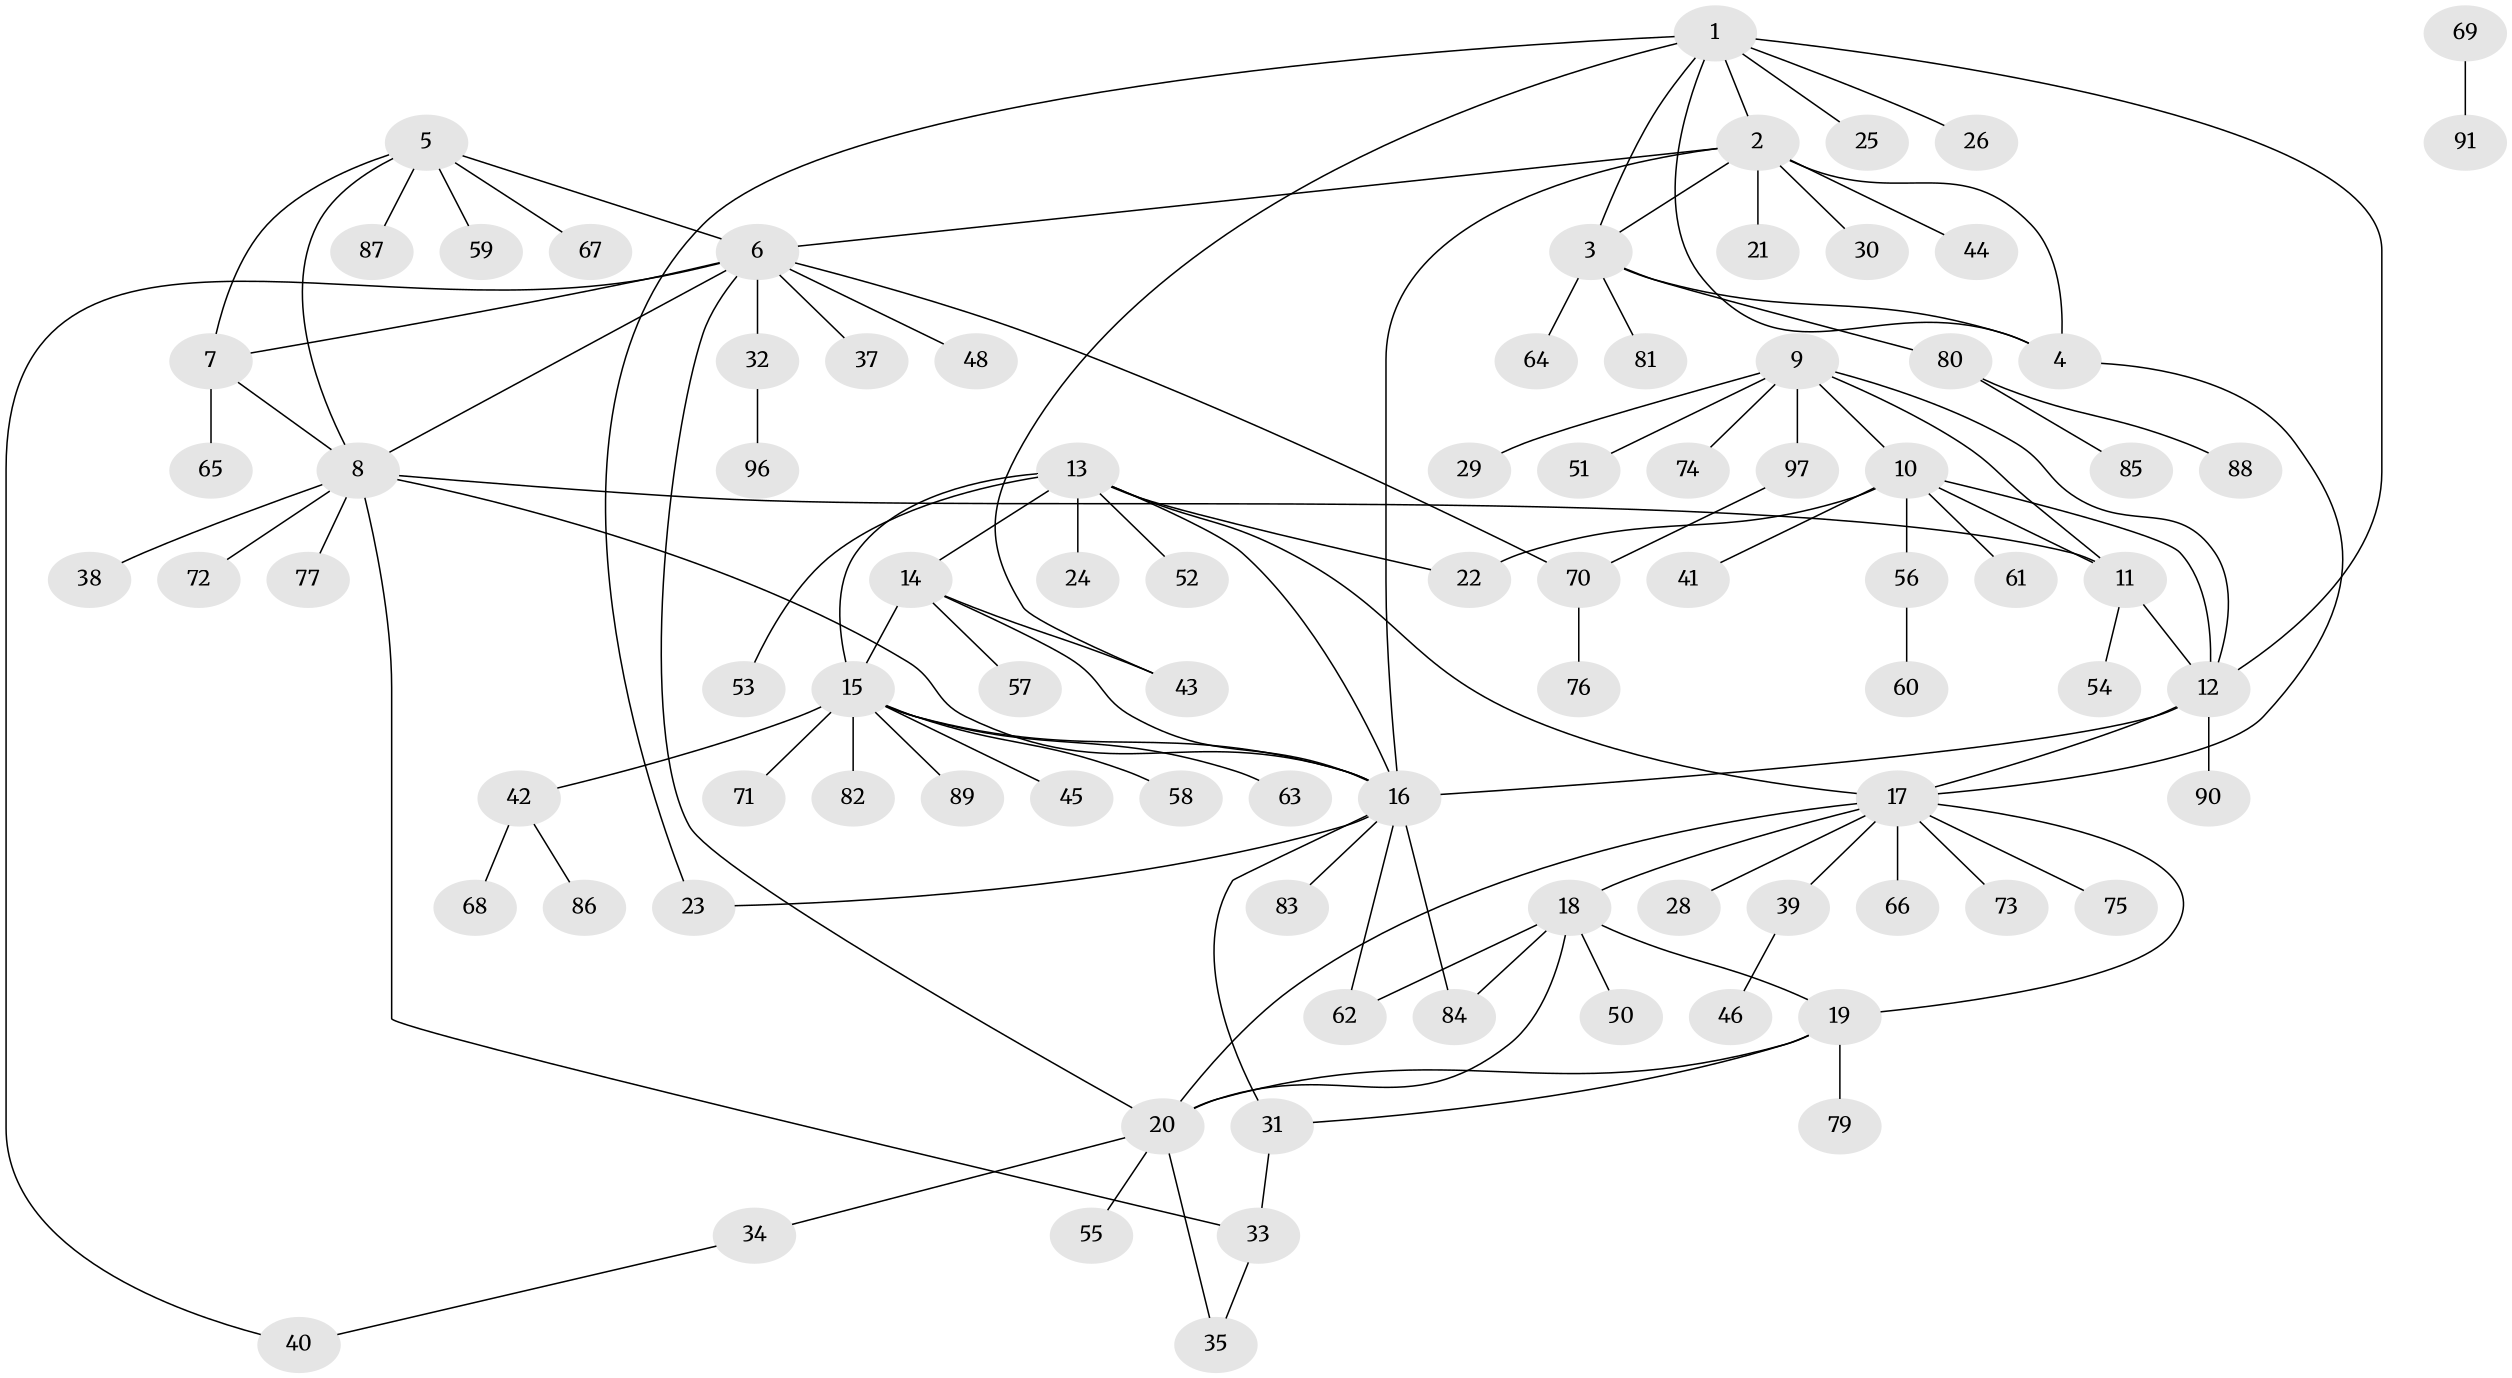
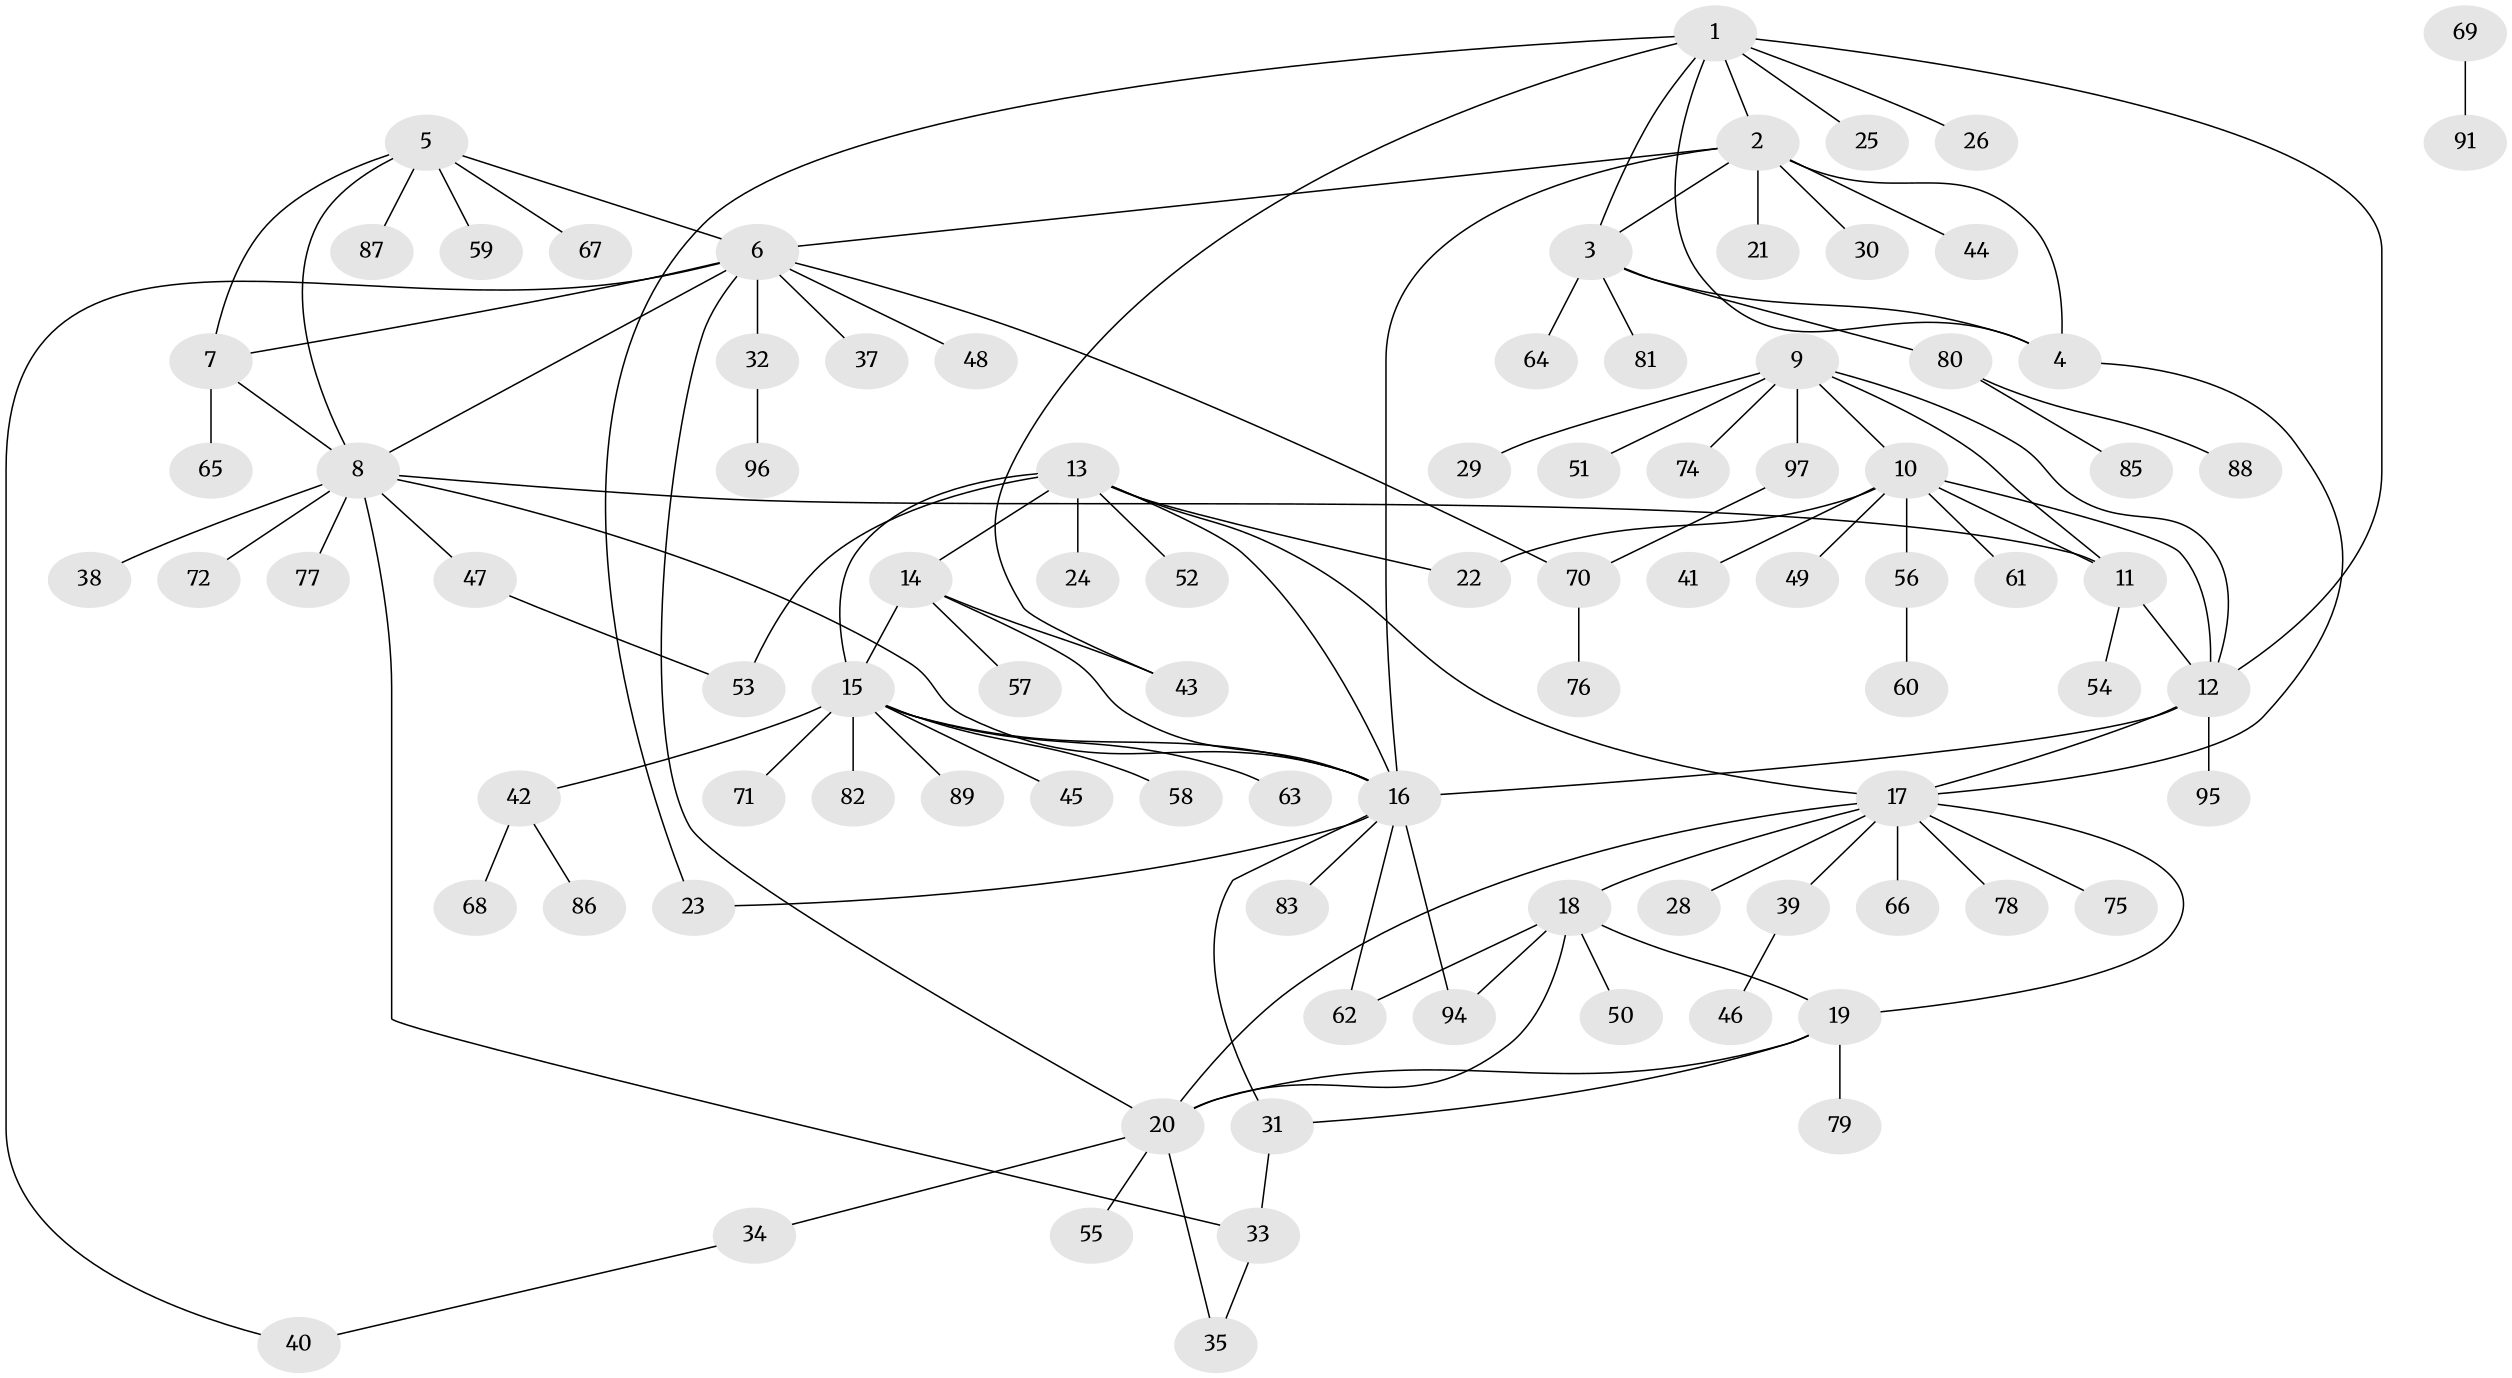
node "47": added
node "49": added
node "90": label "90" -> "95"
node "73": label "73" -> "78"
node "84": label "84" -> "94"
